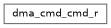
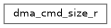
node "dma_cmd_cmd_r": label "dma_cmd_cmd_r" -> "dma_cmd_size_r"
